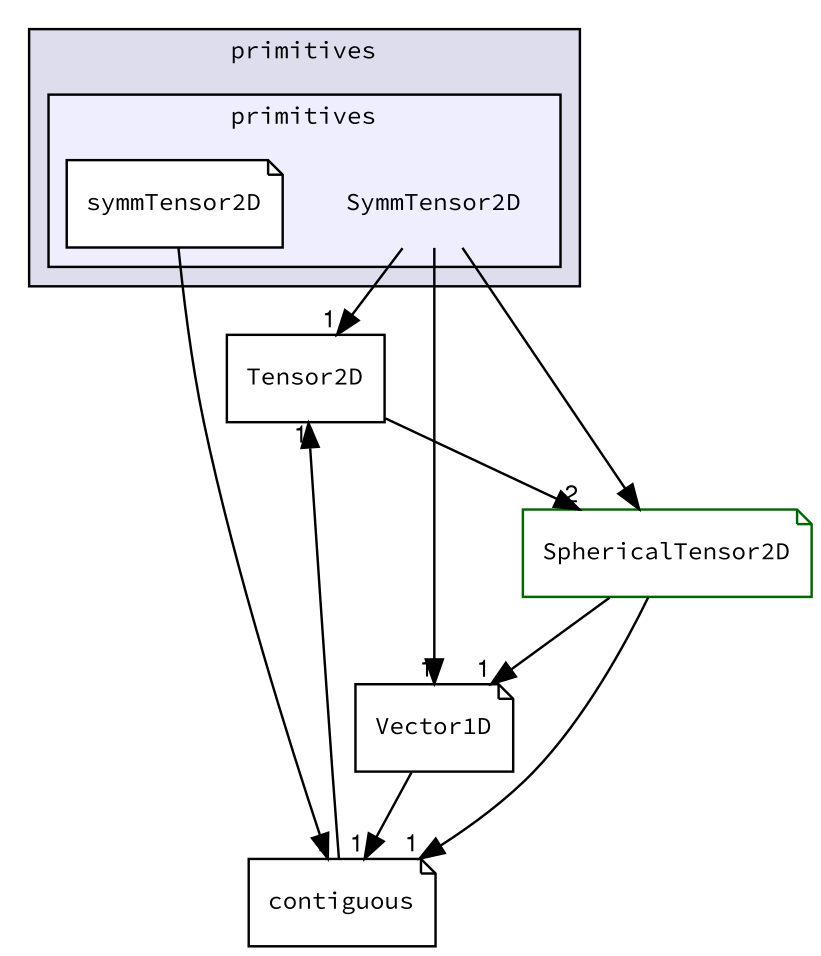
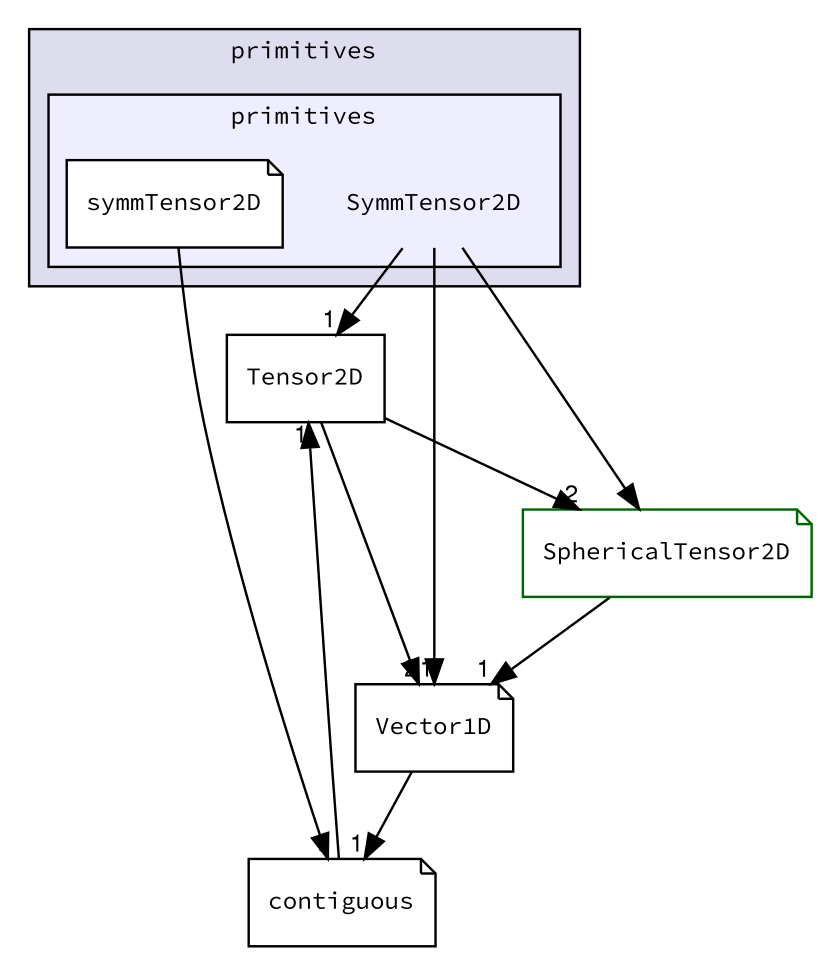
edge "Tensor2D" -> "Vector1D": added
edge "SphericalTensor2D" -> "contiguous": removed
